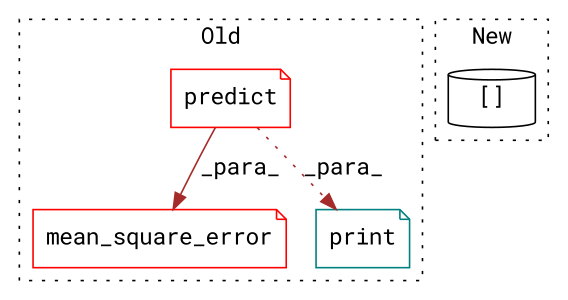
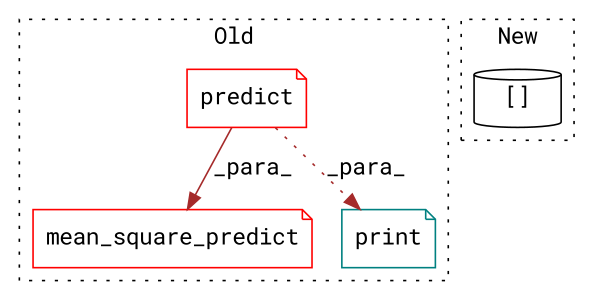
node "mean_square_error": label "mean_square_error" -> "mean_square_predict"
